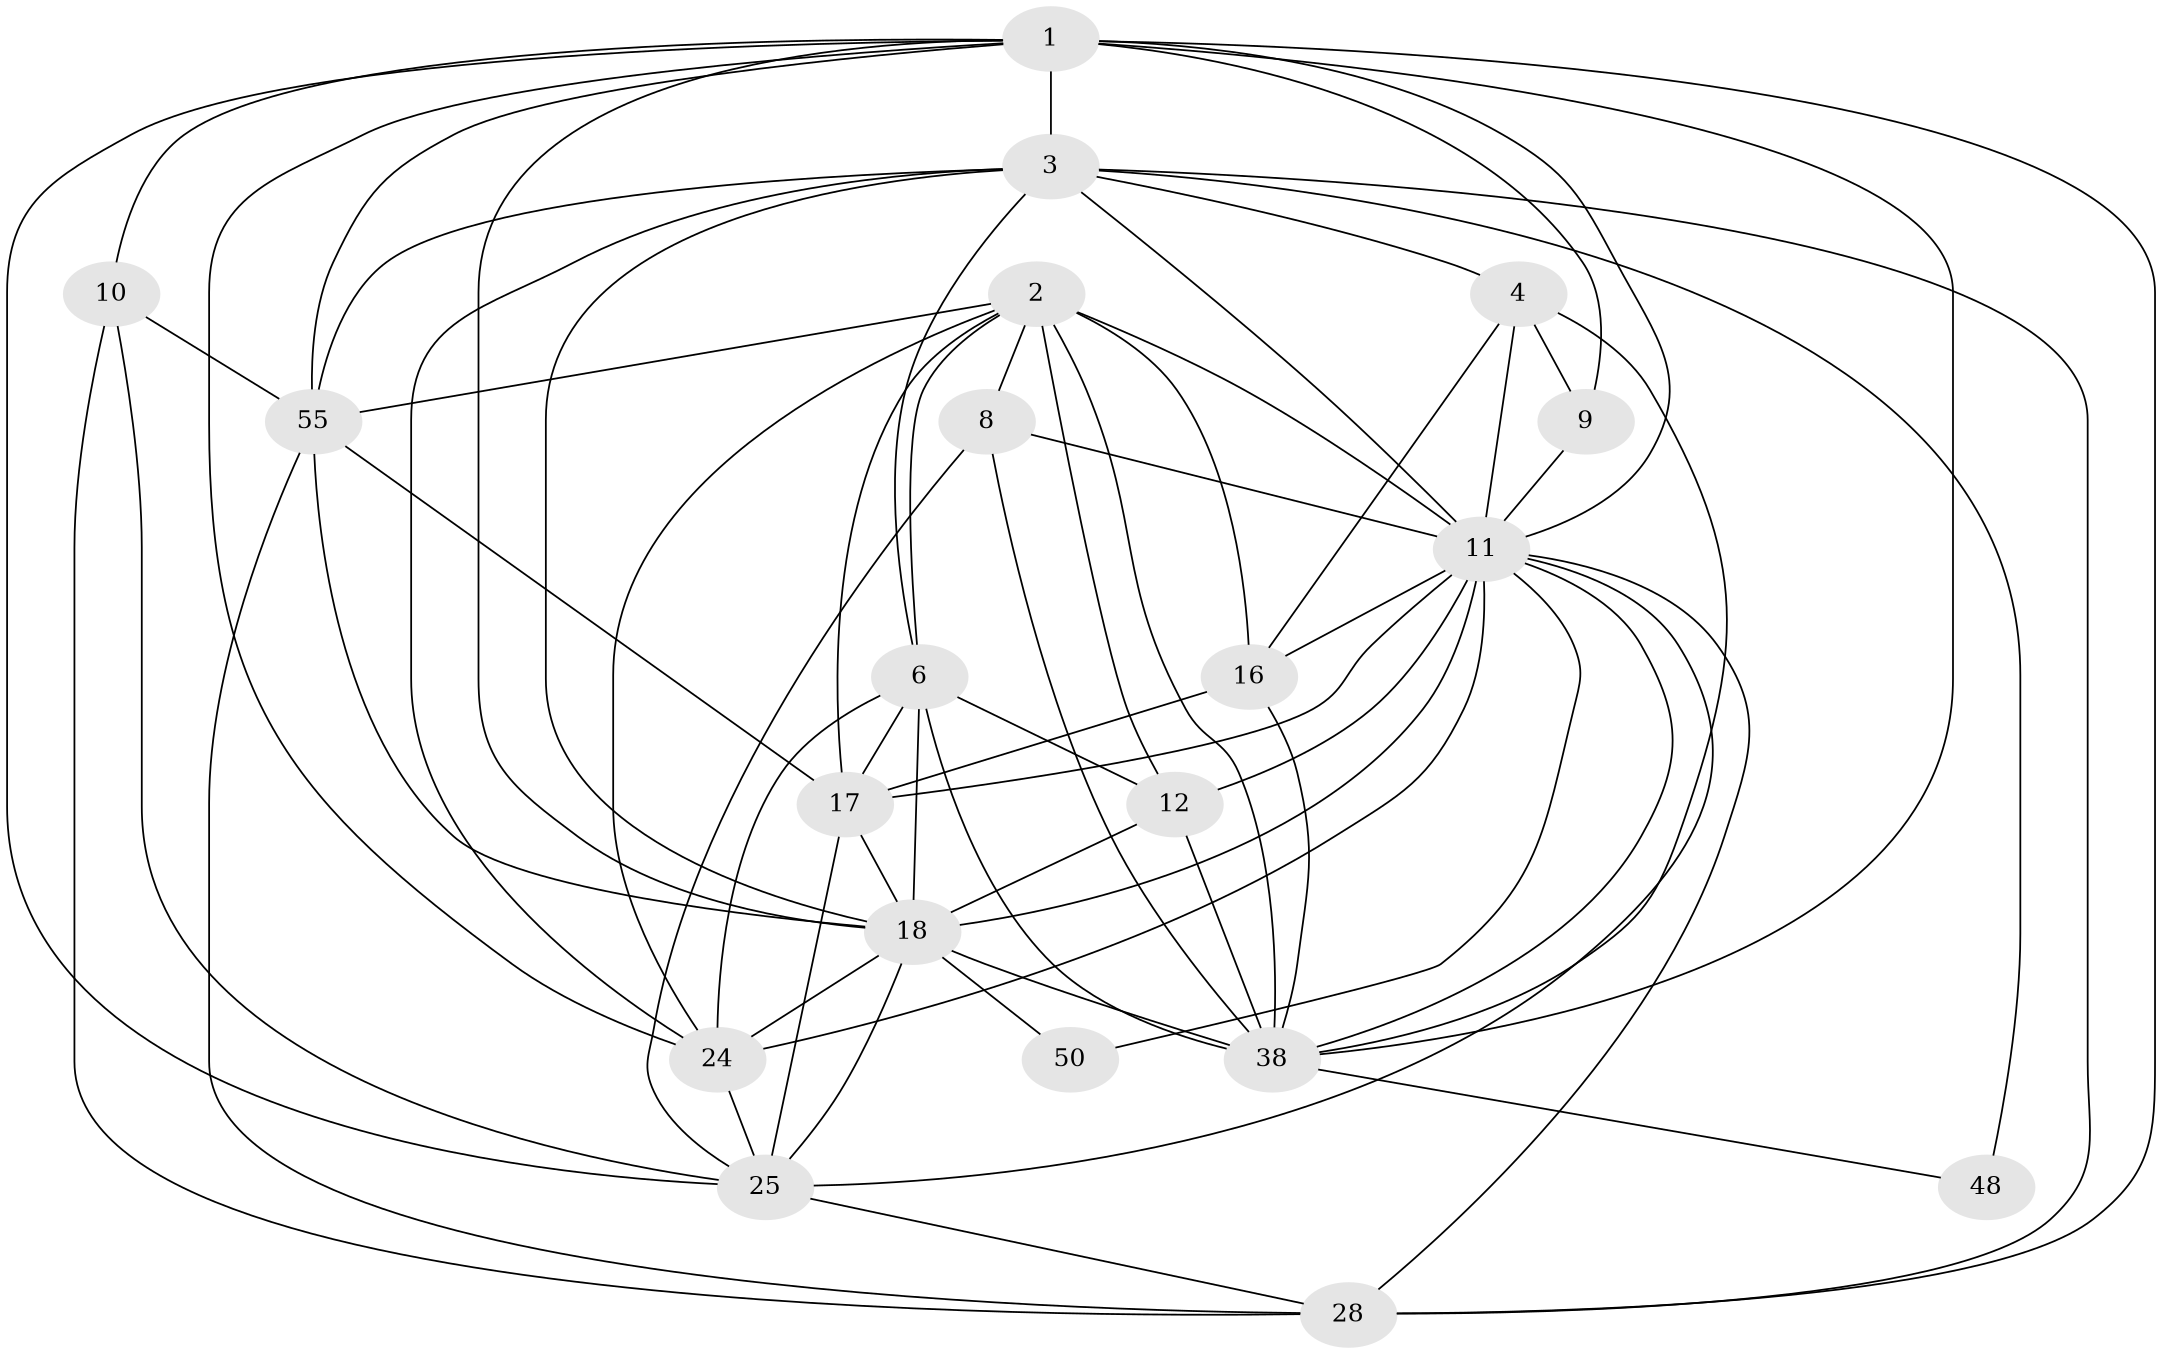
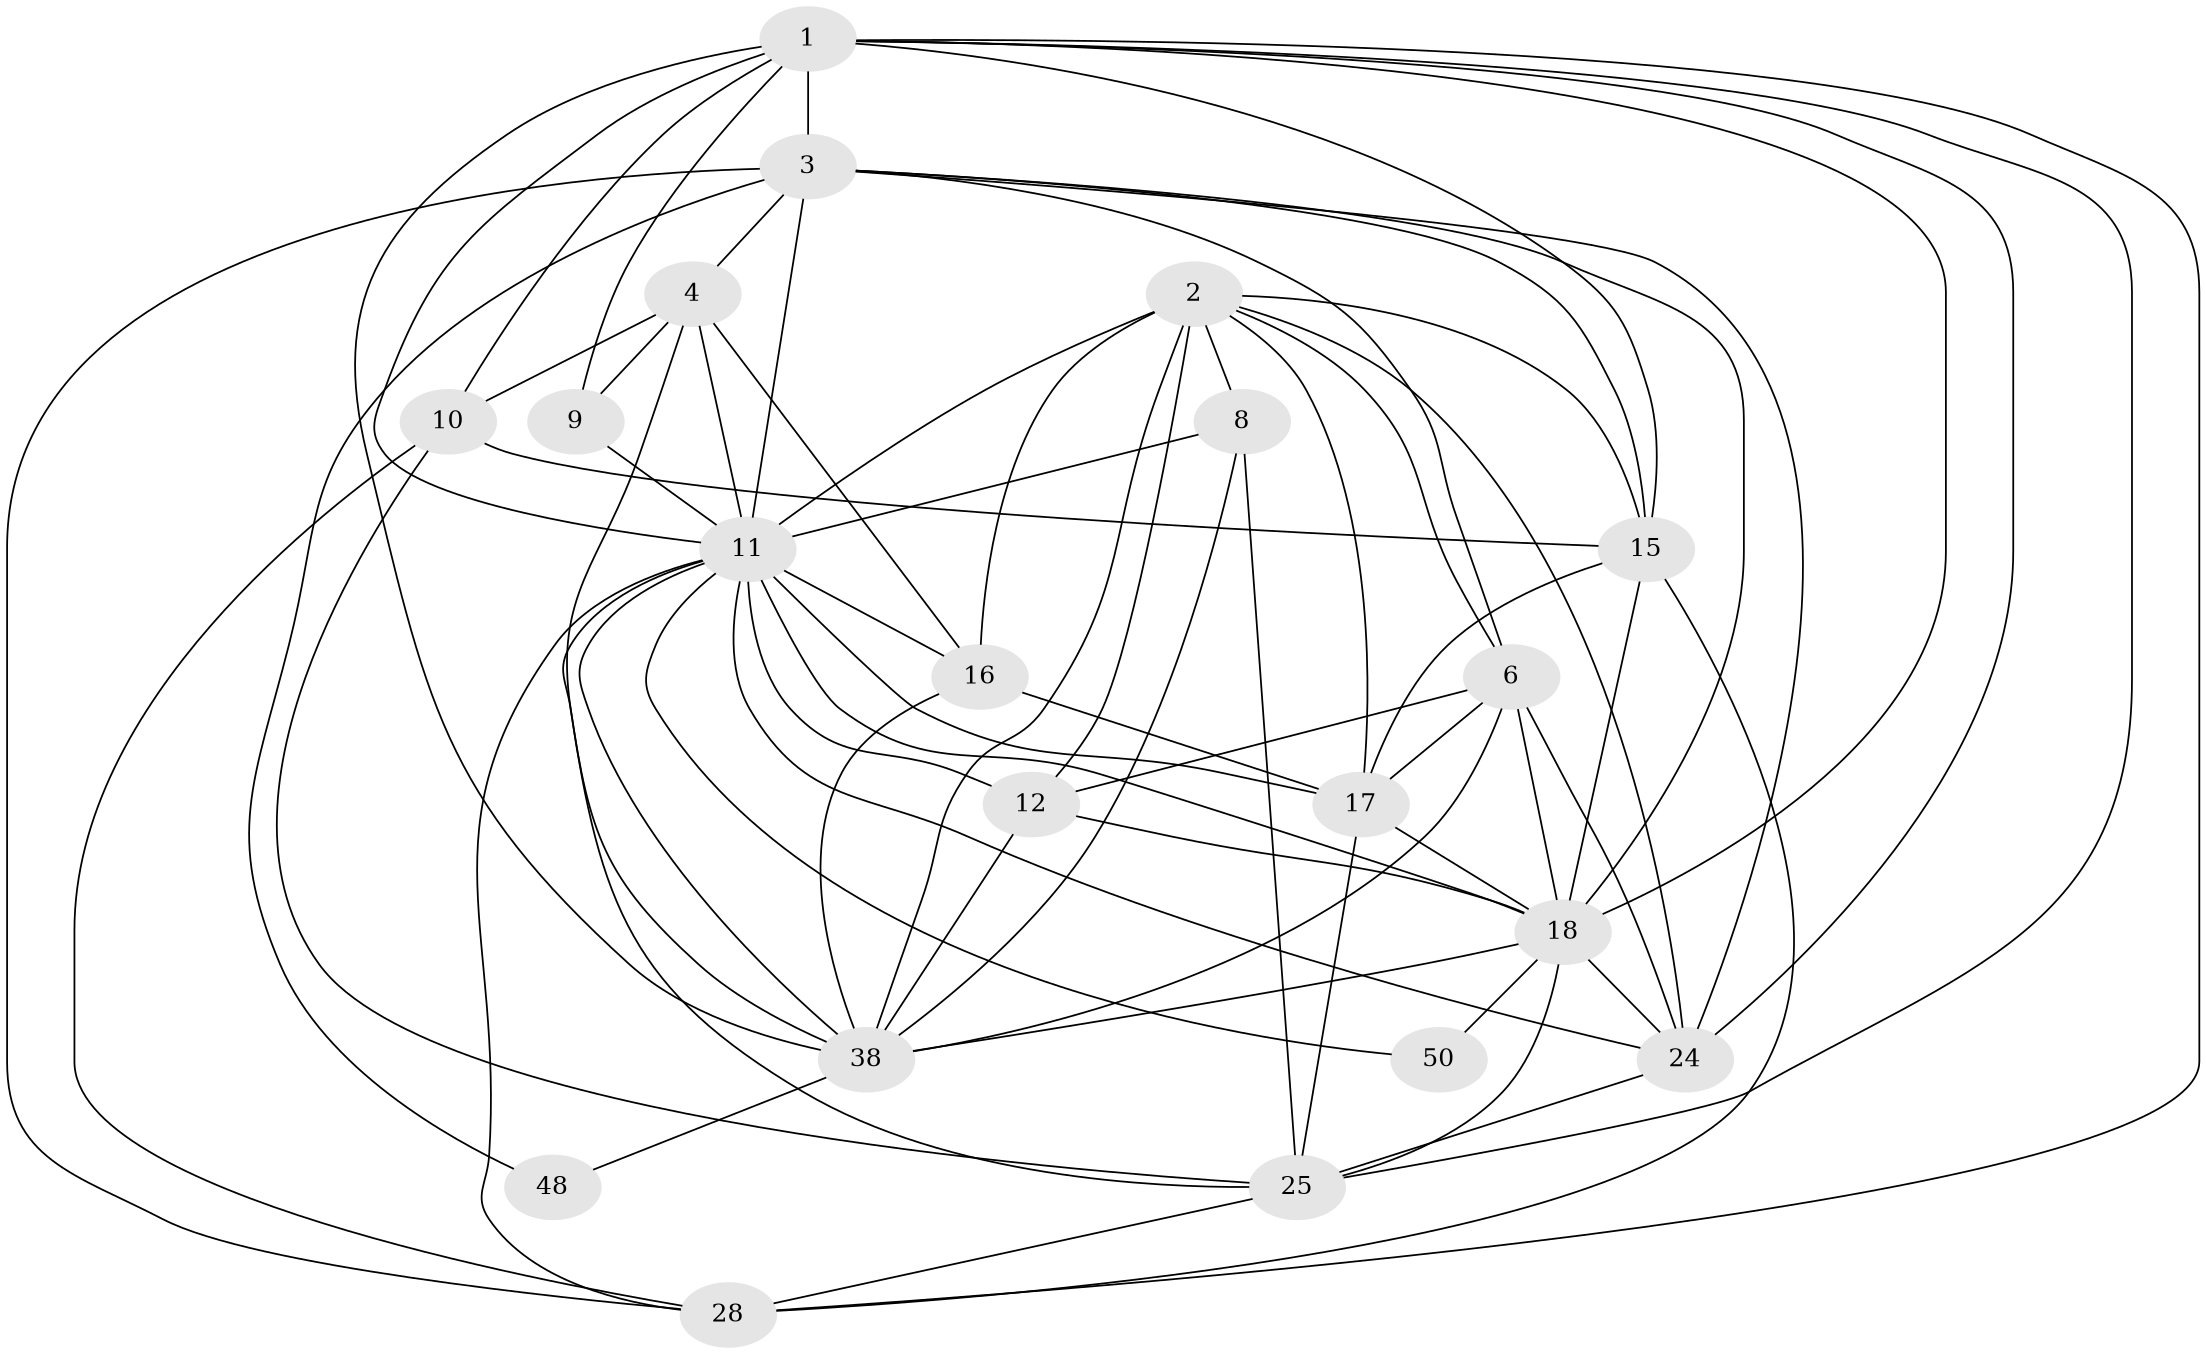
edge "4" -- "10": added
node "55": label "55" -> "15"
